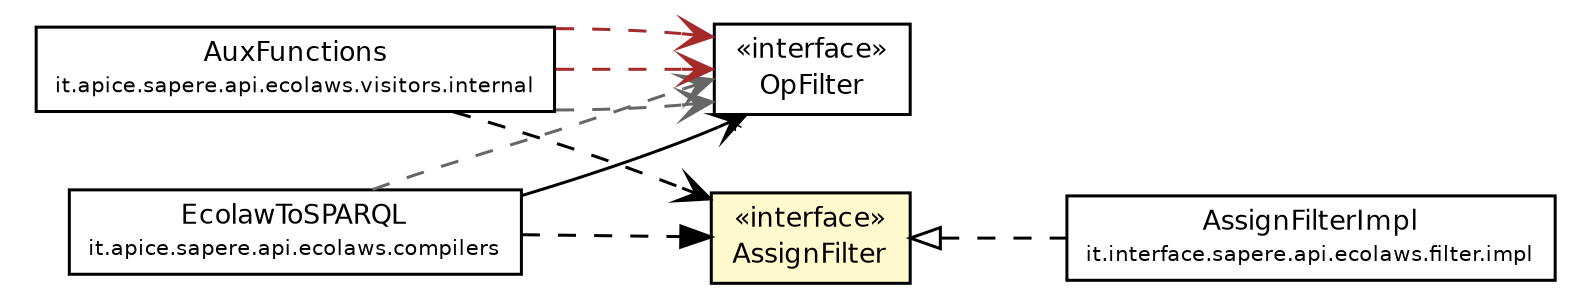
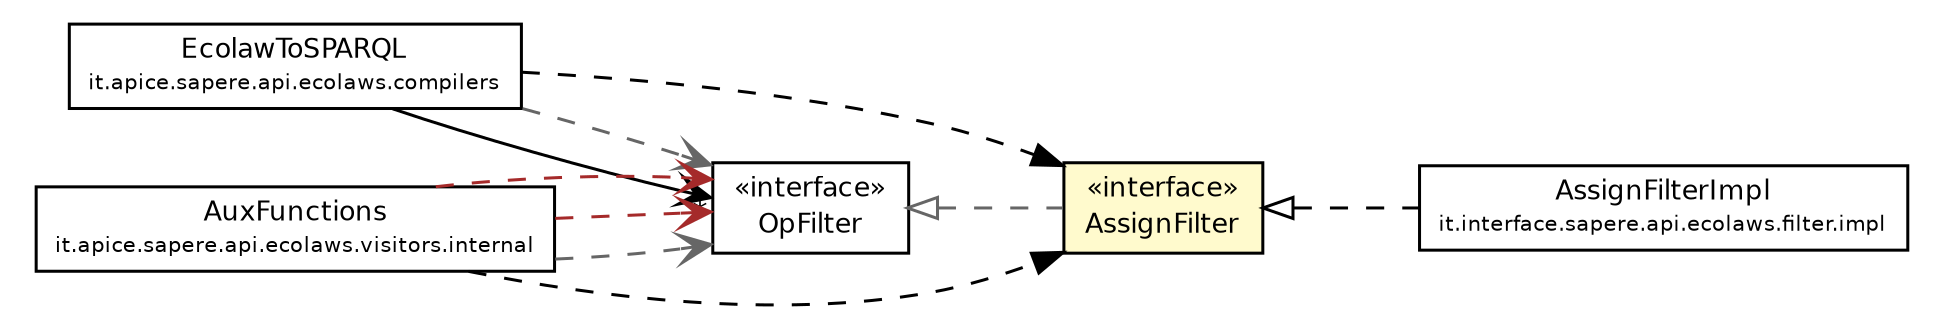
edge "AuxFunctions" -> "AssignFilter": arrowhead open -> normal
edge "AssignFilter" -> "OpFilter": added
